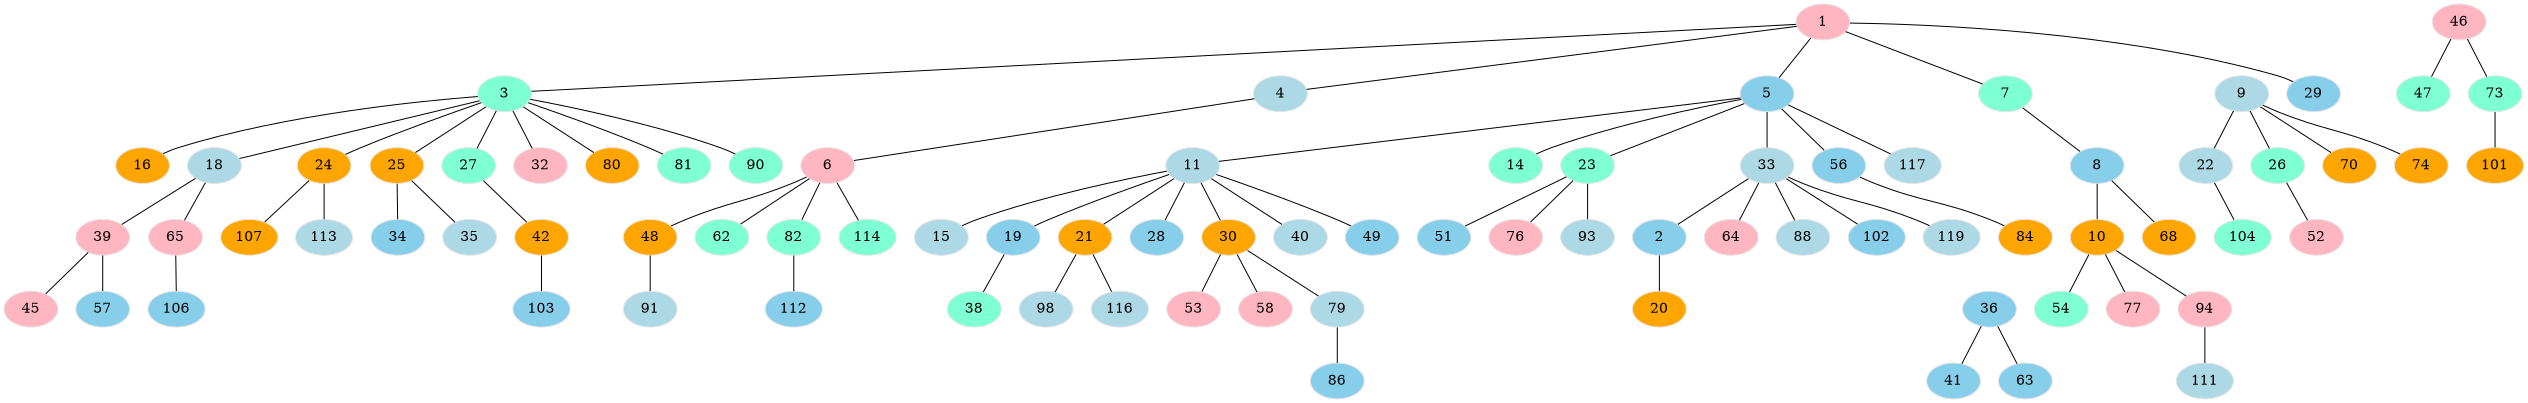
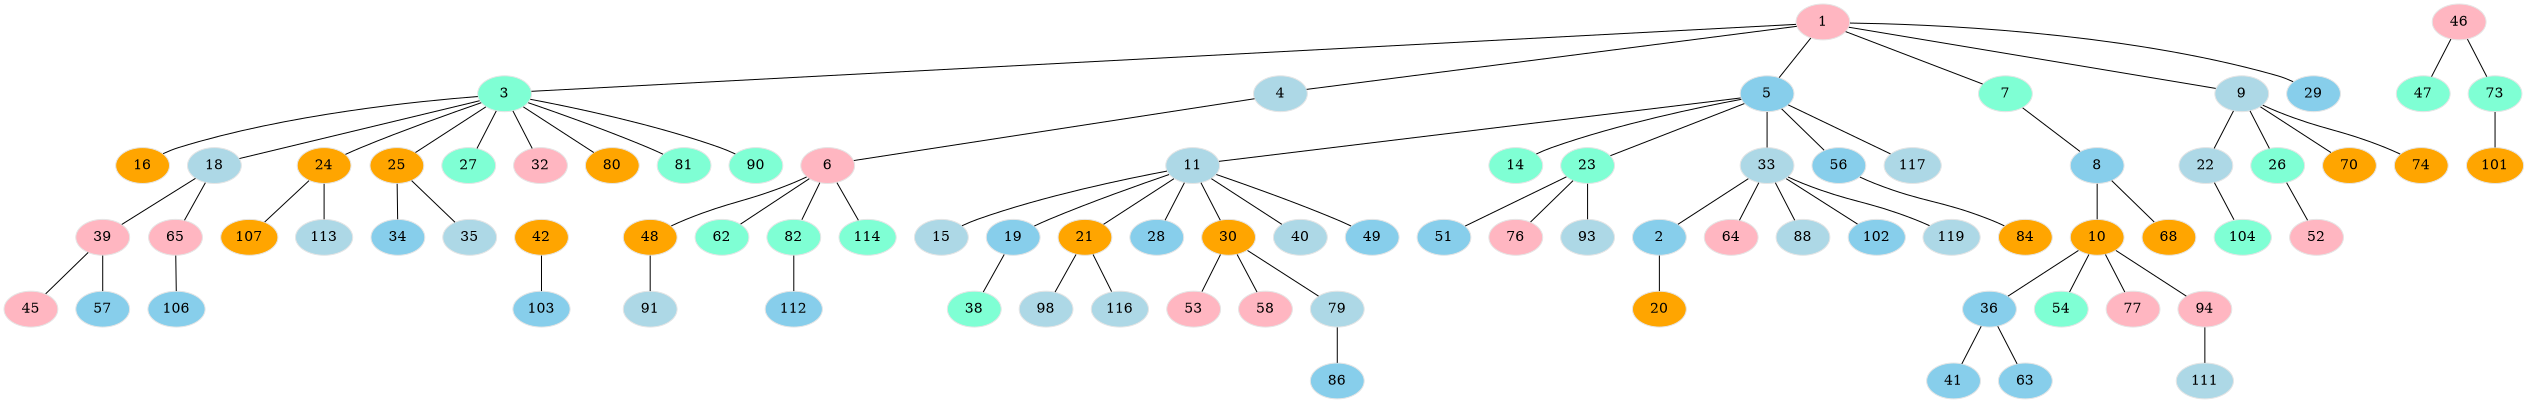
edge "1" -- "9": added
edge "27" -- "42": removed
edge "10" -- "36": added
